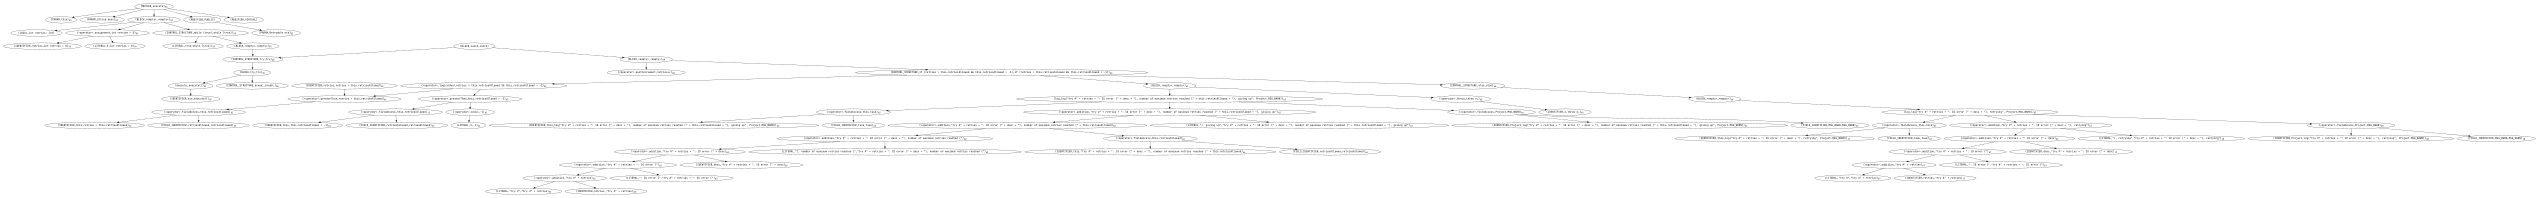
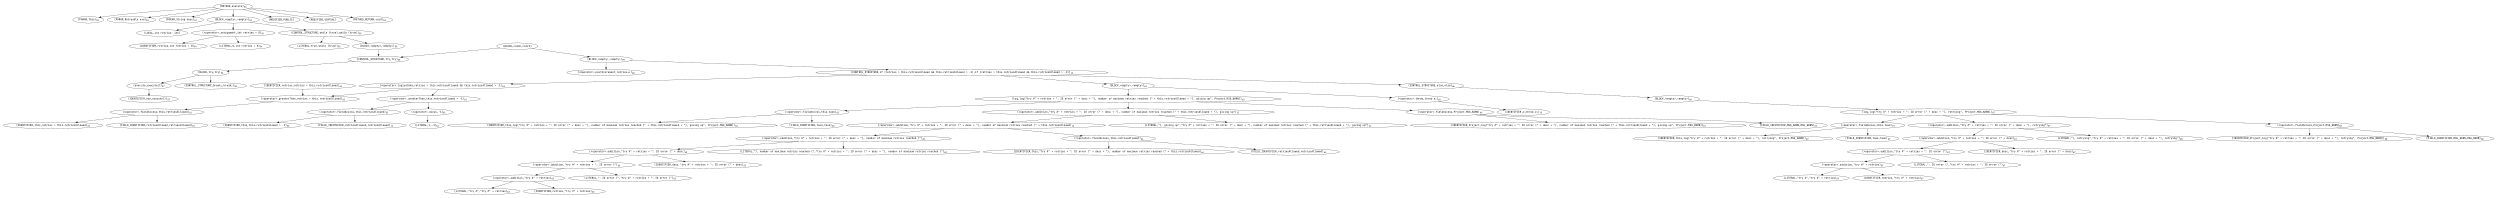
node "(METHOD_RETURN,void)": added
edge "(MODIFIER,PUBLIC)" -> "(PARAM,Retryable exe)": now "(METHOD,execute)" -> "(PARAM,Retryable exe)"
